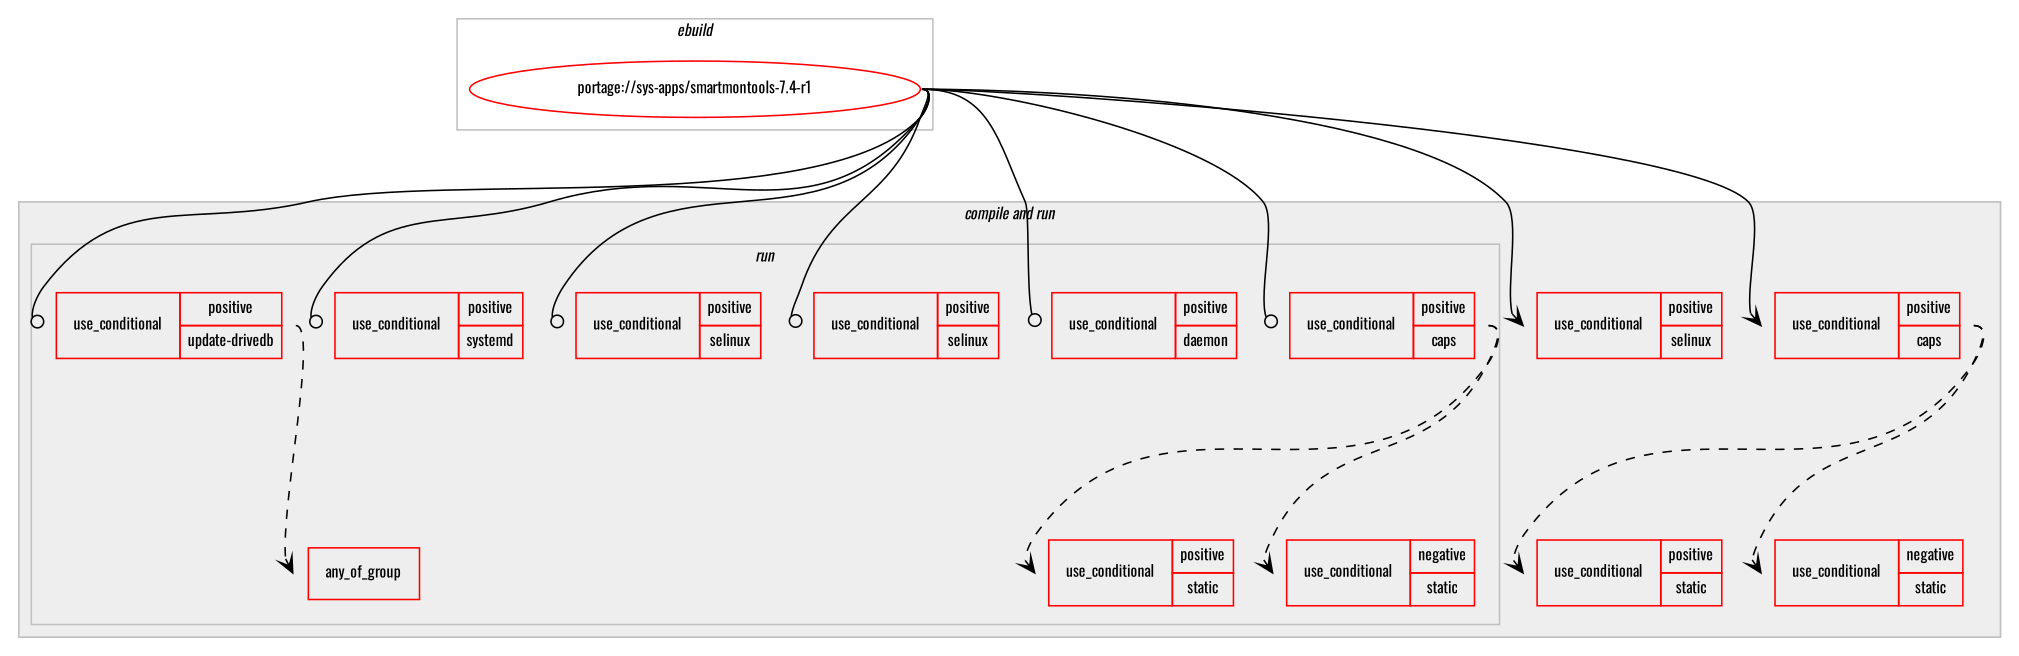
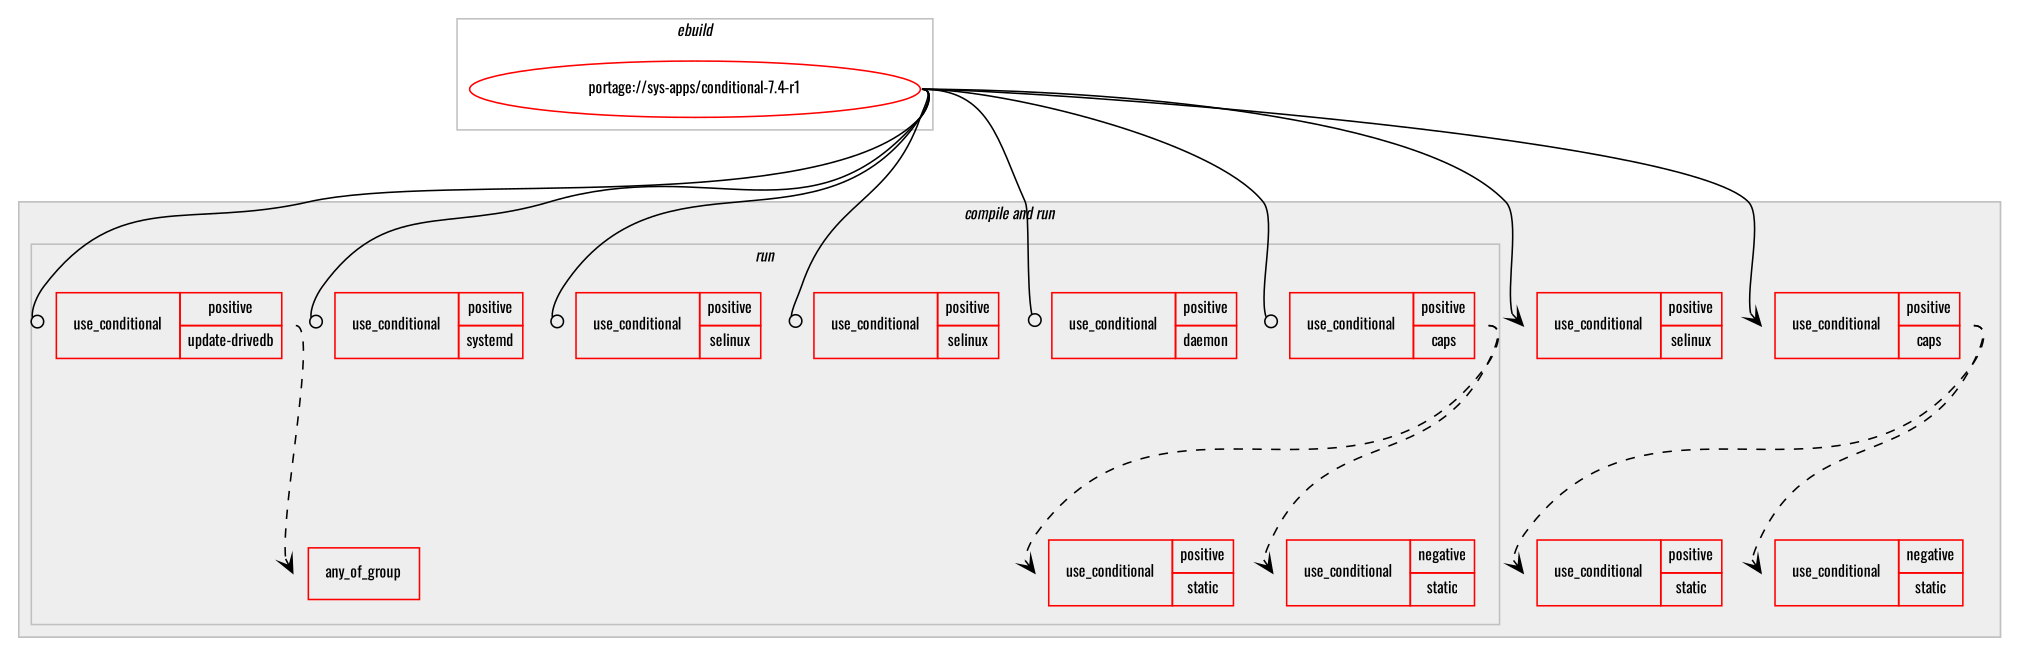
node "portage://sys-apps/smartmontools-7.4-r1": label "portage://sys-apps/smartmontools-7.4-r1" -> "portage://sys-apps/conditional-7.4-r1"
